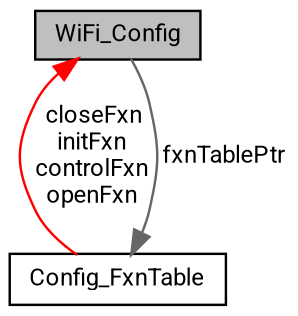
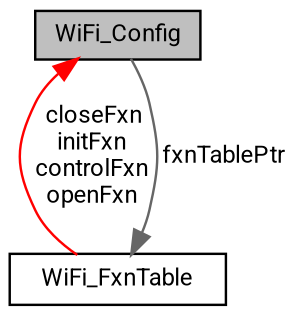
node "Config_FxnTable": label "Config_FxnTable" -> "WiFi_FxnTable"
